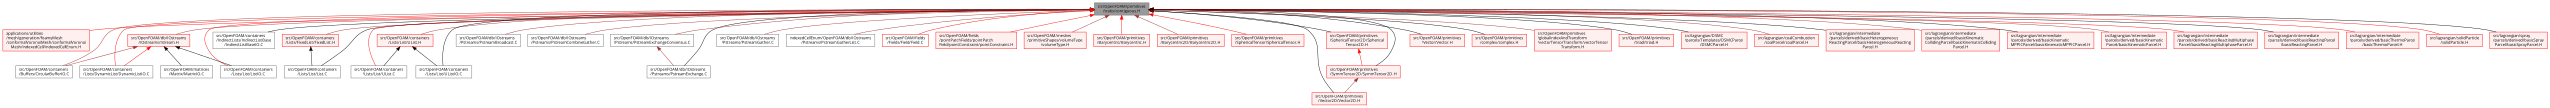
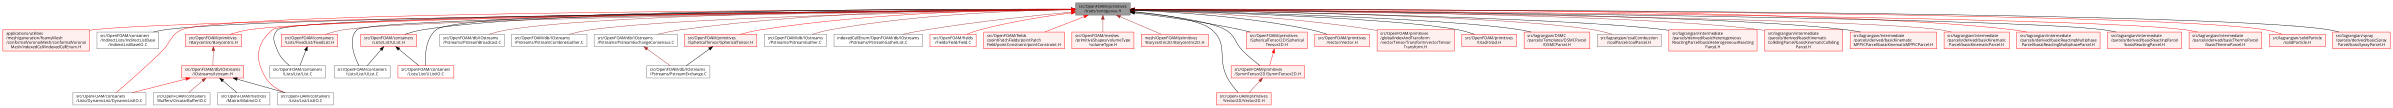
edge "src/OpenFOAM/containers /Buffers/CircularBufferIO.C" -> "src/OpenFOAM/primitives /traits/contiguous.H": removed
edge "src/OpenFOAM/containers /Lists/List/UList.H" -> "src/OpenFOAM/primitives /traits/contiguous.H": color brown -> black
edge "src/OpenFOAM/db/IOstreams /Pstreams/PstreamExchange.C" -> "src/OpenFOAM/primitives /traits/contiguous.H": now "src/OpenFOAM/db/IOstreams /Pstreams/PstreamExchange.C" -> "src/OpenFOAM/primitives /SphericalTensor/SphericalTensor.H"
edge "src/OpenFOAM/db/IOstreams /IOstreams/Istream.H" -> "src/OpenFOAM/primitives /traits/contiguous.H": now "src/OpenFOAM/db/IOstreams /IOstreams/Istream.H" -> "src/OpenFOAM/primitives /Barycentric/Barycentric.H"
edge "src/OpenFOAM/containers /Lists/List/UList.C" -> "src/OpenFOAM/primitives /traits/contiguous.H": color red -> black
node "src/OpenFOAM/primitives /Barycentric2D/Barycentric2D.H": label "src/OpenFOAM/primitives /Barycentric2D/Barycentric2D.H" -> "mesh/OpenFOAM/primitives /Barycentric2D/Barycentric2D.H"
node "src/OpenFOAM/primitives /complex/complex.H": removed
node "src/lagrangian/coalCombustion /coalParcel/coalParcel.H": color red -> grey40
node "src/OpenFOAM/containers /Lists/List/UListIO.C": color grey40 -> red
